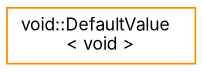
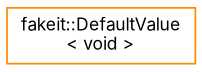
node "void::DefaultValue < void >": label "void::DefaultValue < void >" -> "fakeit::DefaultValue < void >"
